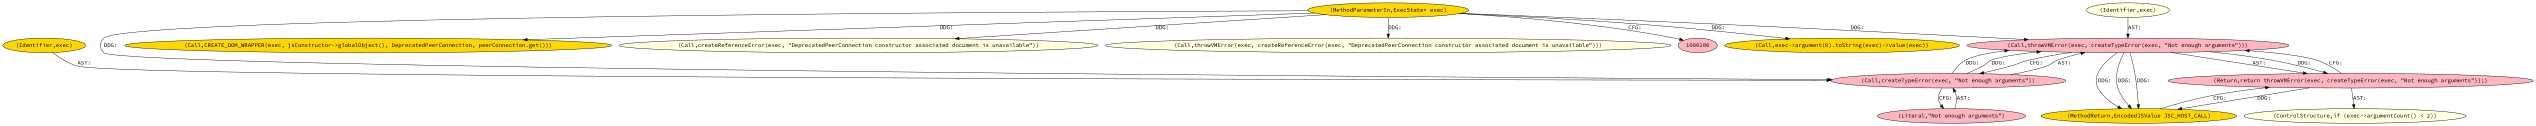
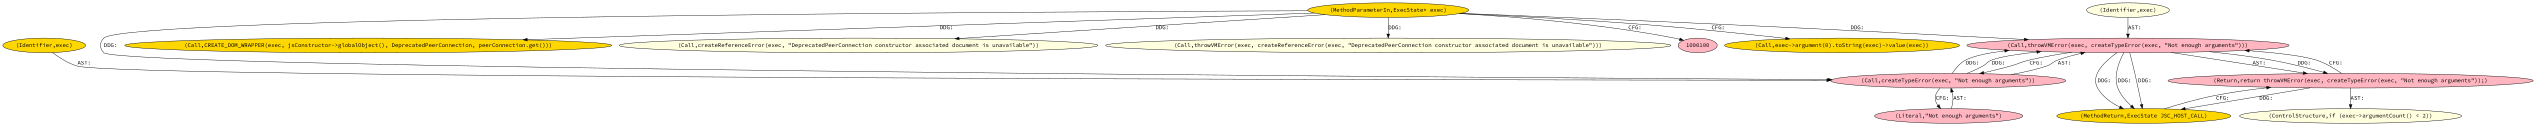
edge "(MethodParameterIn,ExecState* exec)" -> "(Call,exec->argument(0).toString(exec)->value(exec))": label "DDG: " -> "CFG: "
node "(MethodReturn,EncodedJSValue JSC_HOST_CALL)": label "(MethodReturn,EncodedJSValue JSC_HOST_CALL)" -> "(MethodReturn,ExecState JSC_HOST_CALL)"
